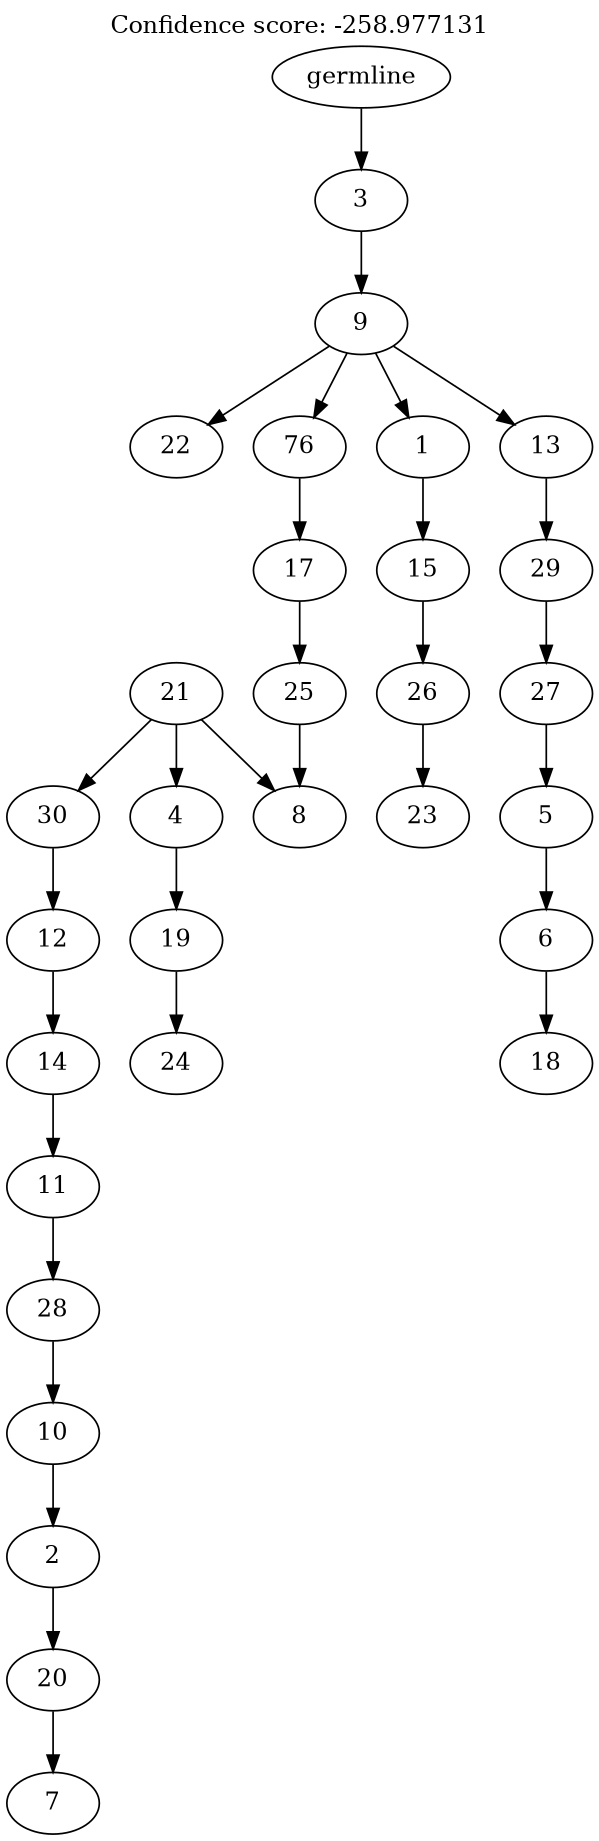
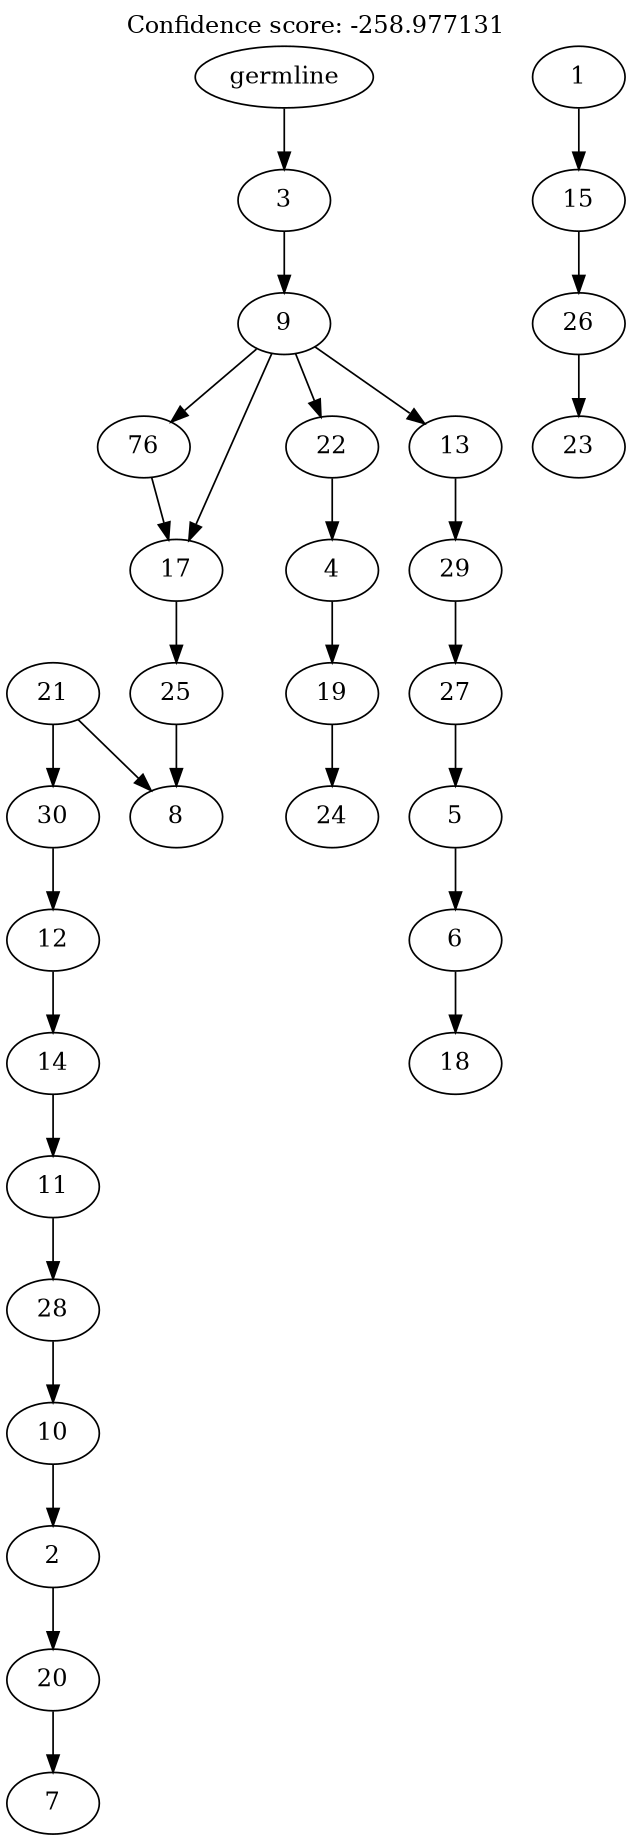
edge "9" -> "1": now "9" -> "17"
edge "21" -> "4": now "22" -> "4"
